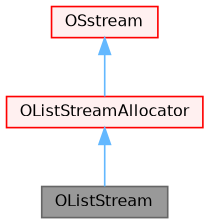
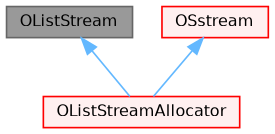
edge "OListStream" -> "OListStreamAllocator": reversed
